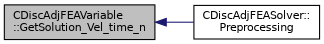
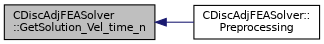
node "CDiscAdjFEAVariable ::GetSolution_Vel_time_n": label "CDiscAdjFEAVariable ::GetSolution_Vel_time_n" -> "CDiscAdjFEASolver ::GetSolution_Vel_time_n"
